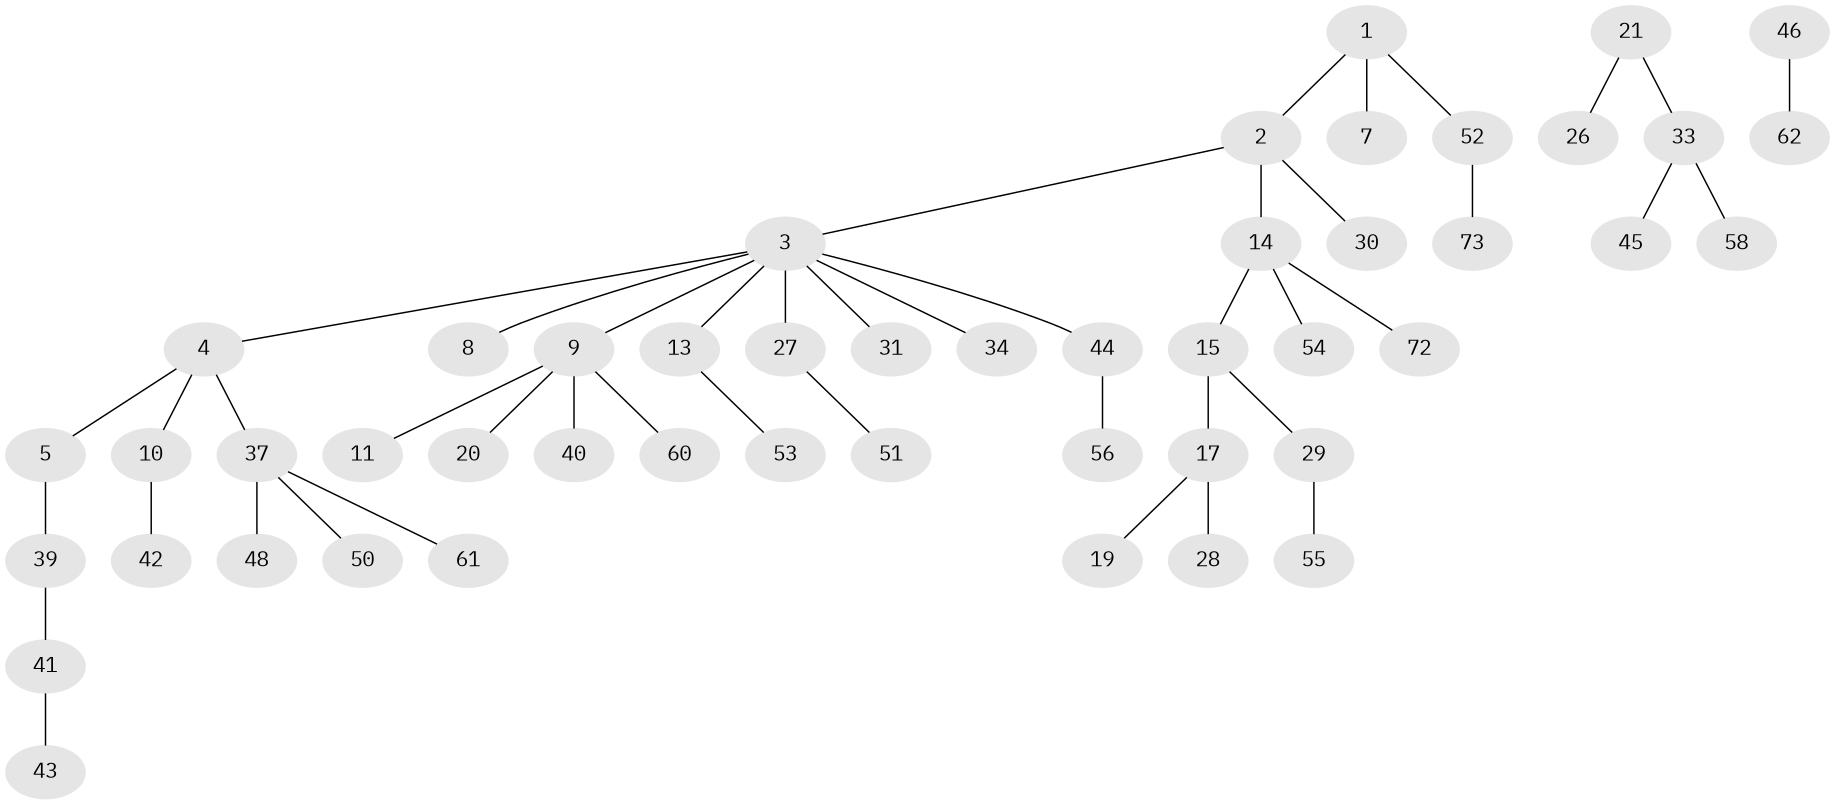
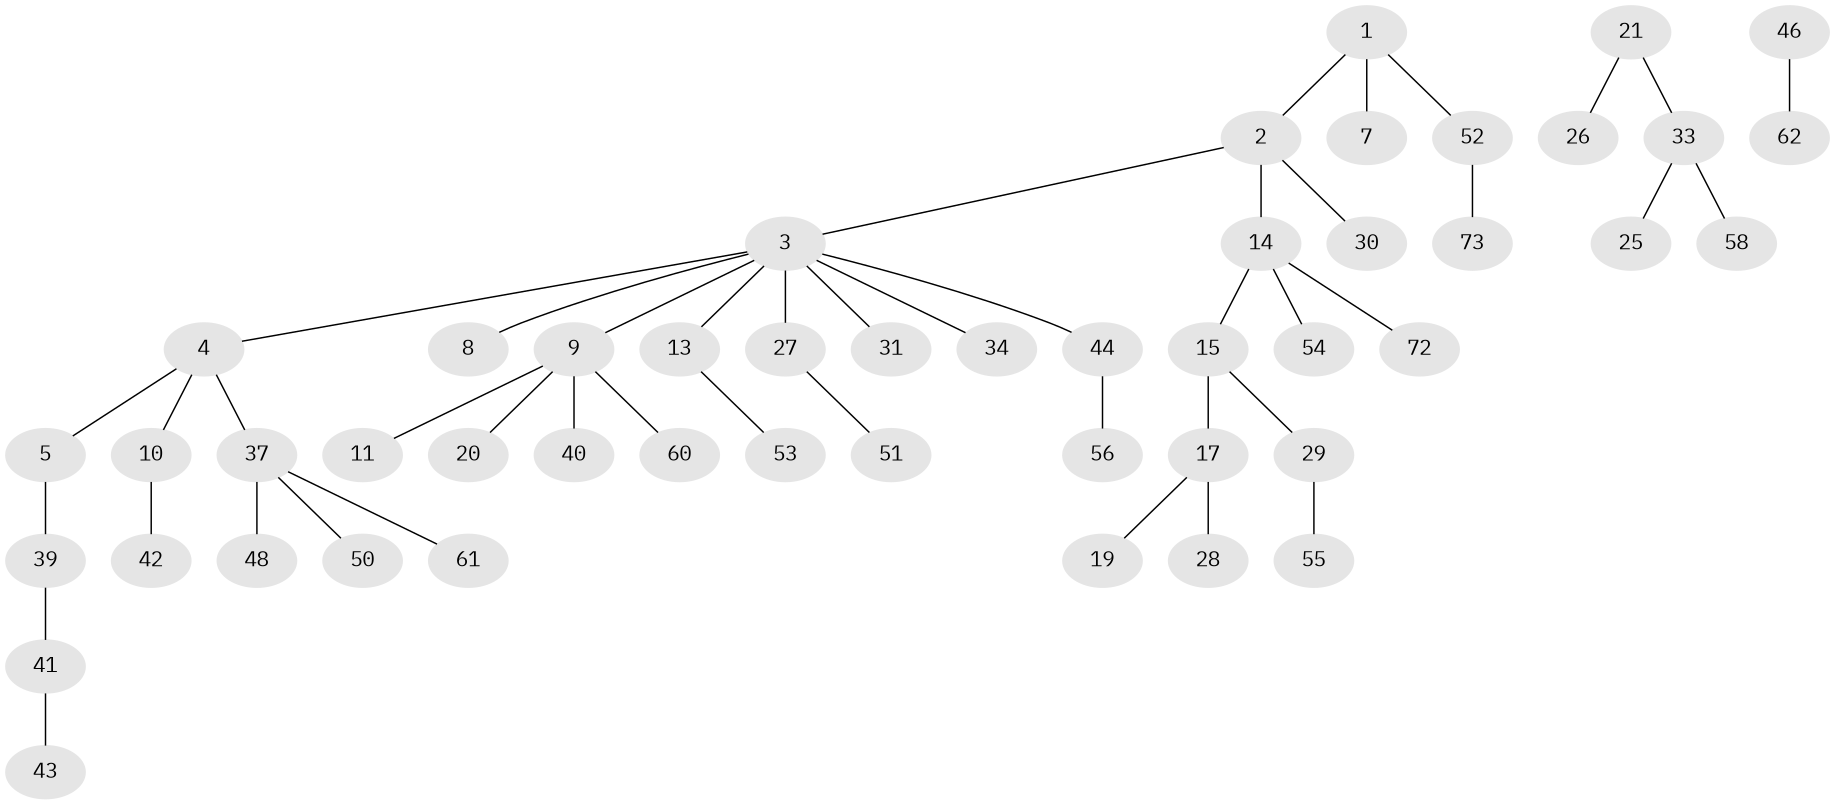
node "45": label "45" -> "25"
